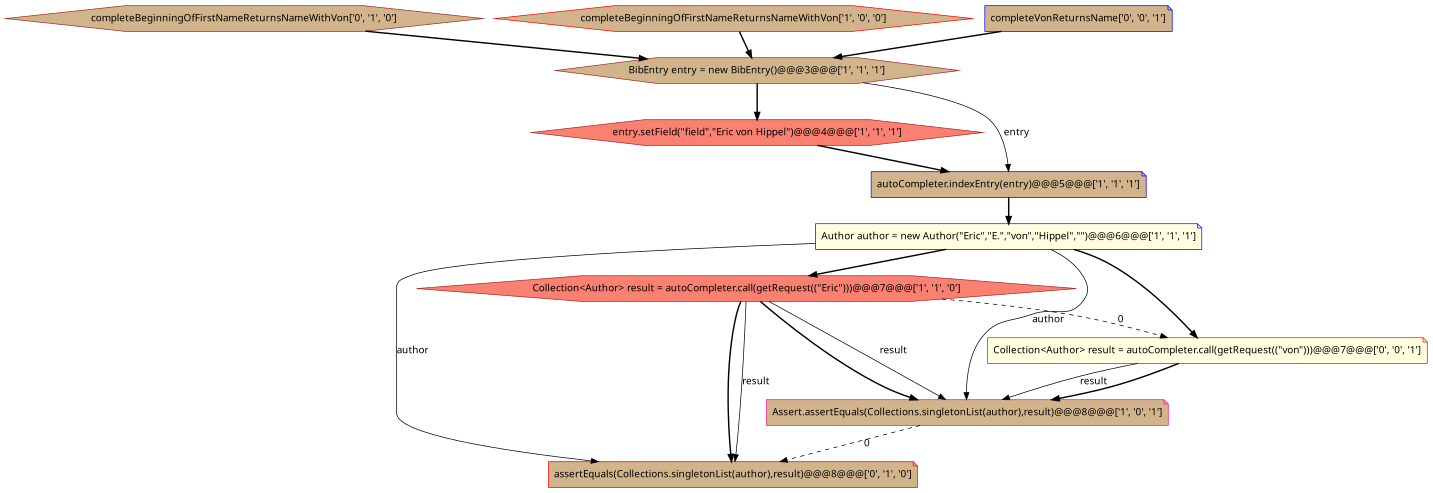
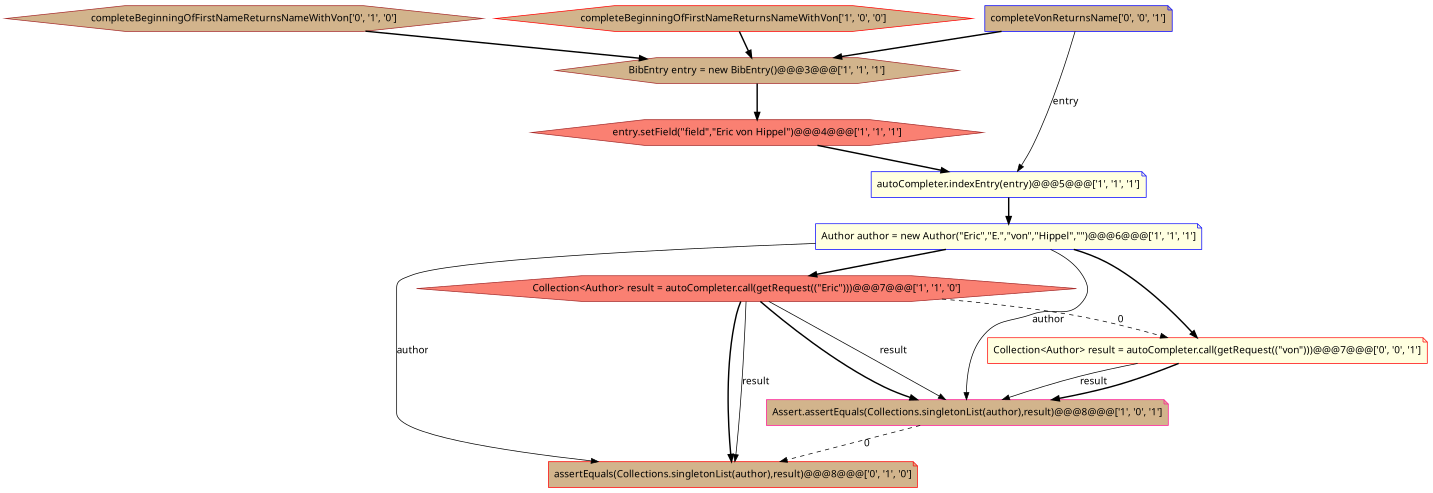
edge "BibEntry entry = new BibEntry()@@@3@@@['1', '1', '1']" -> "autoCompleter.indexEntry(entry)@@@5@@@['1', '1', '1']": now "completeVonReturnsName['0', '0', '1']" -> "autoCompleter.indexEntry(entry)@@@5@@@['1', '1', '1']"
node "autoCompleter.indexEntry(entry)@@@5@@@['1', '1', '1']": fillcolor tan -> lightyellow
